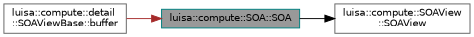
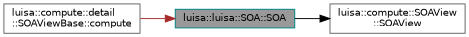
node "luisa::compute::detail ::SOAViewBase::buffer": label "luisa::compute::detail ::SOAViewBase::buffer" -> "luisa::compute::detail ::SOAViewBase::compute"
node "luisa::compute::SOA::SOA": label "luisa::compute::SOA::SOA" -> "luisa::luisa::SOA::SOA"
